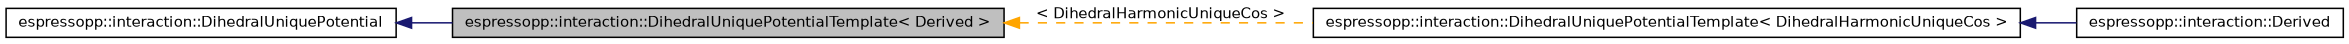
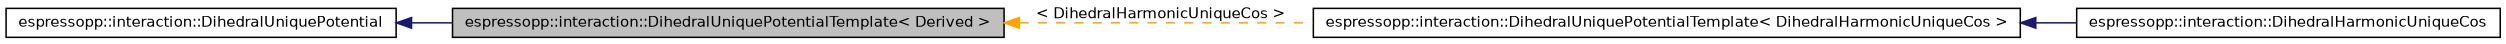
node "espressopp::interaction::Derived": label "espressopp::interaction::Derived" -> "espressopp::interaction::DihedralHarmonicUniqueCos"
